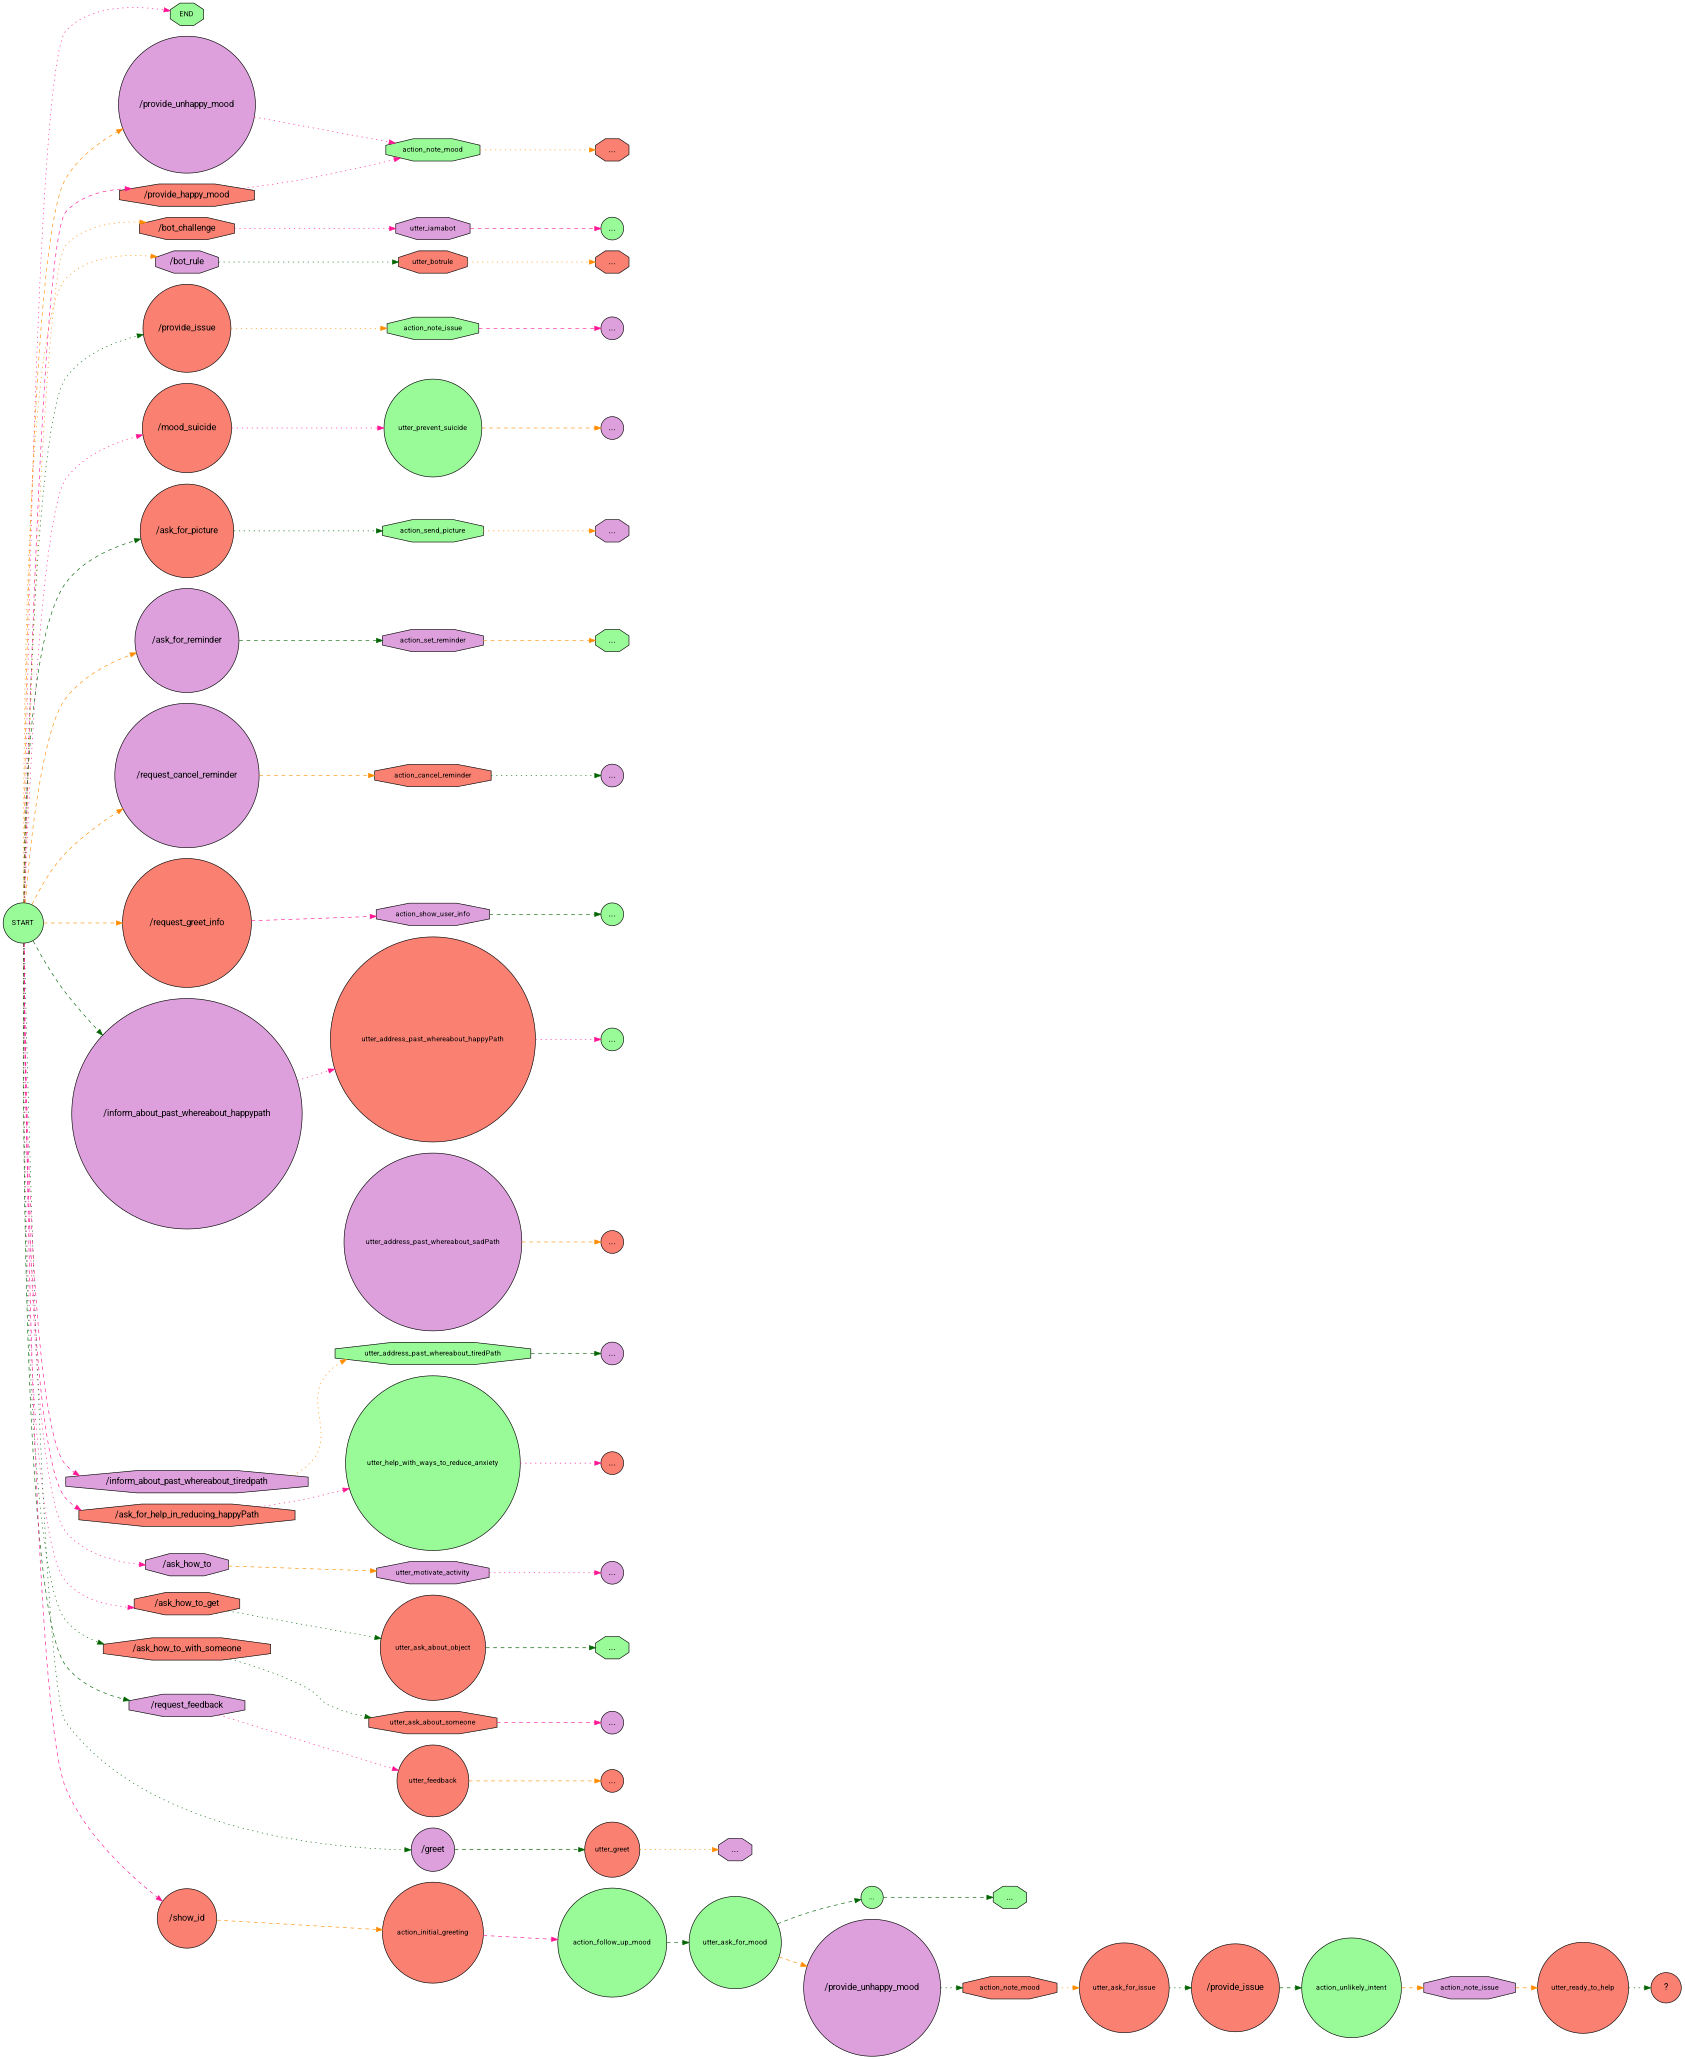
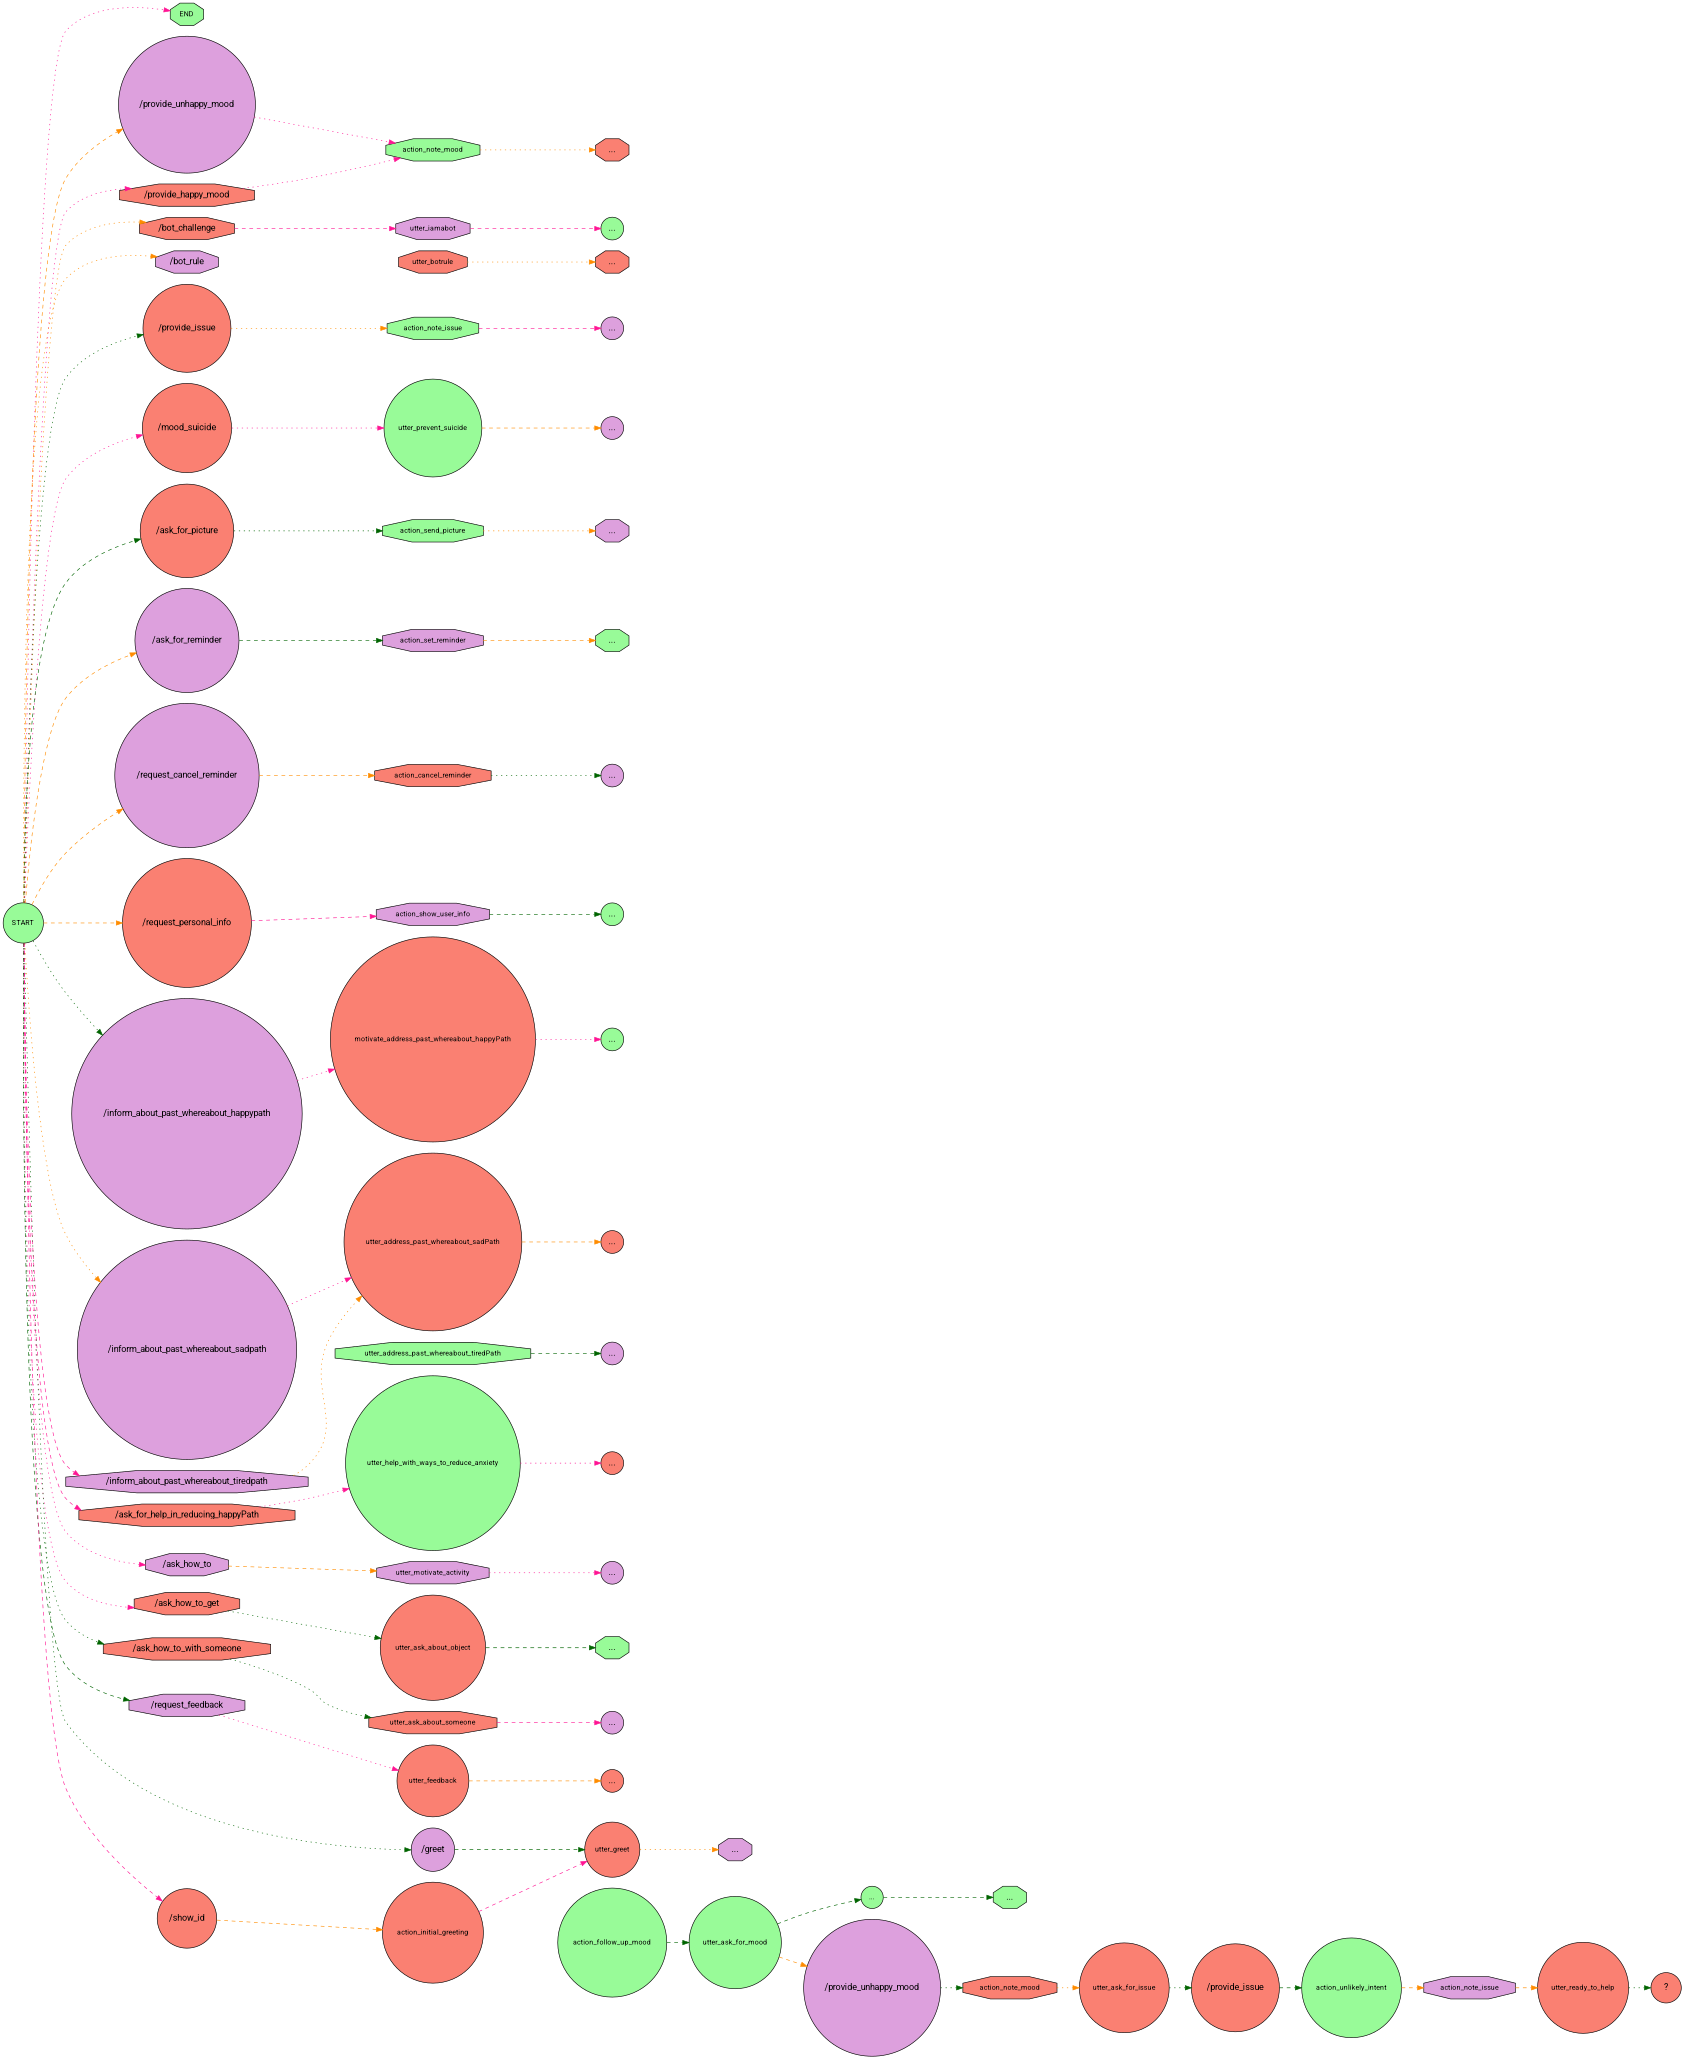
edge "/bot_challenge" -> "utter_iamabot": style dotted -> dashed
edge "/bot_rule" -> "utter_botrule": removed
edge "START" -> "/provide_happy_mood": style dashed -> dotted
node "/request_greet_info": label "/request_greet_info" -> "/request_personal_info"
edge "START" -> "/inform_about_past_whereabout_happypath": style dashed -> dotted
node "utter_address_past_whereabout_happyPath": label "utter_address_past_whereabout_happyPath" -> "motivate_address_past_whereabout_happyPath"
node "utter_address_past_whereabout_sadPath": fillcolor plum -> salmon
node "/inform_about_past_whereabout_sadpath": added
edge "/inform_about_past_whereabout_tiredpath" -> "utter_address_past_whereabout_tiredPath": now "/inform_about_past_whereabout_tiredpath" -> "utter_address_past_whereabout_sadPath"
edge "action_initial_greeting" -> "action_follow_up_mood": now "action_initial_greeting" -> "utter_greet"
